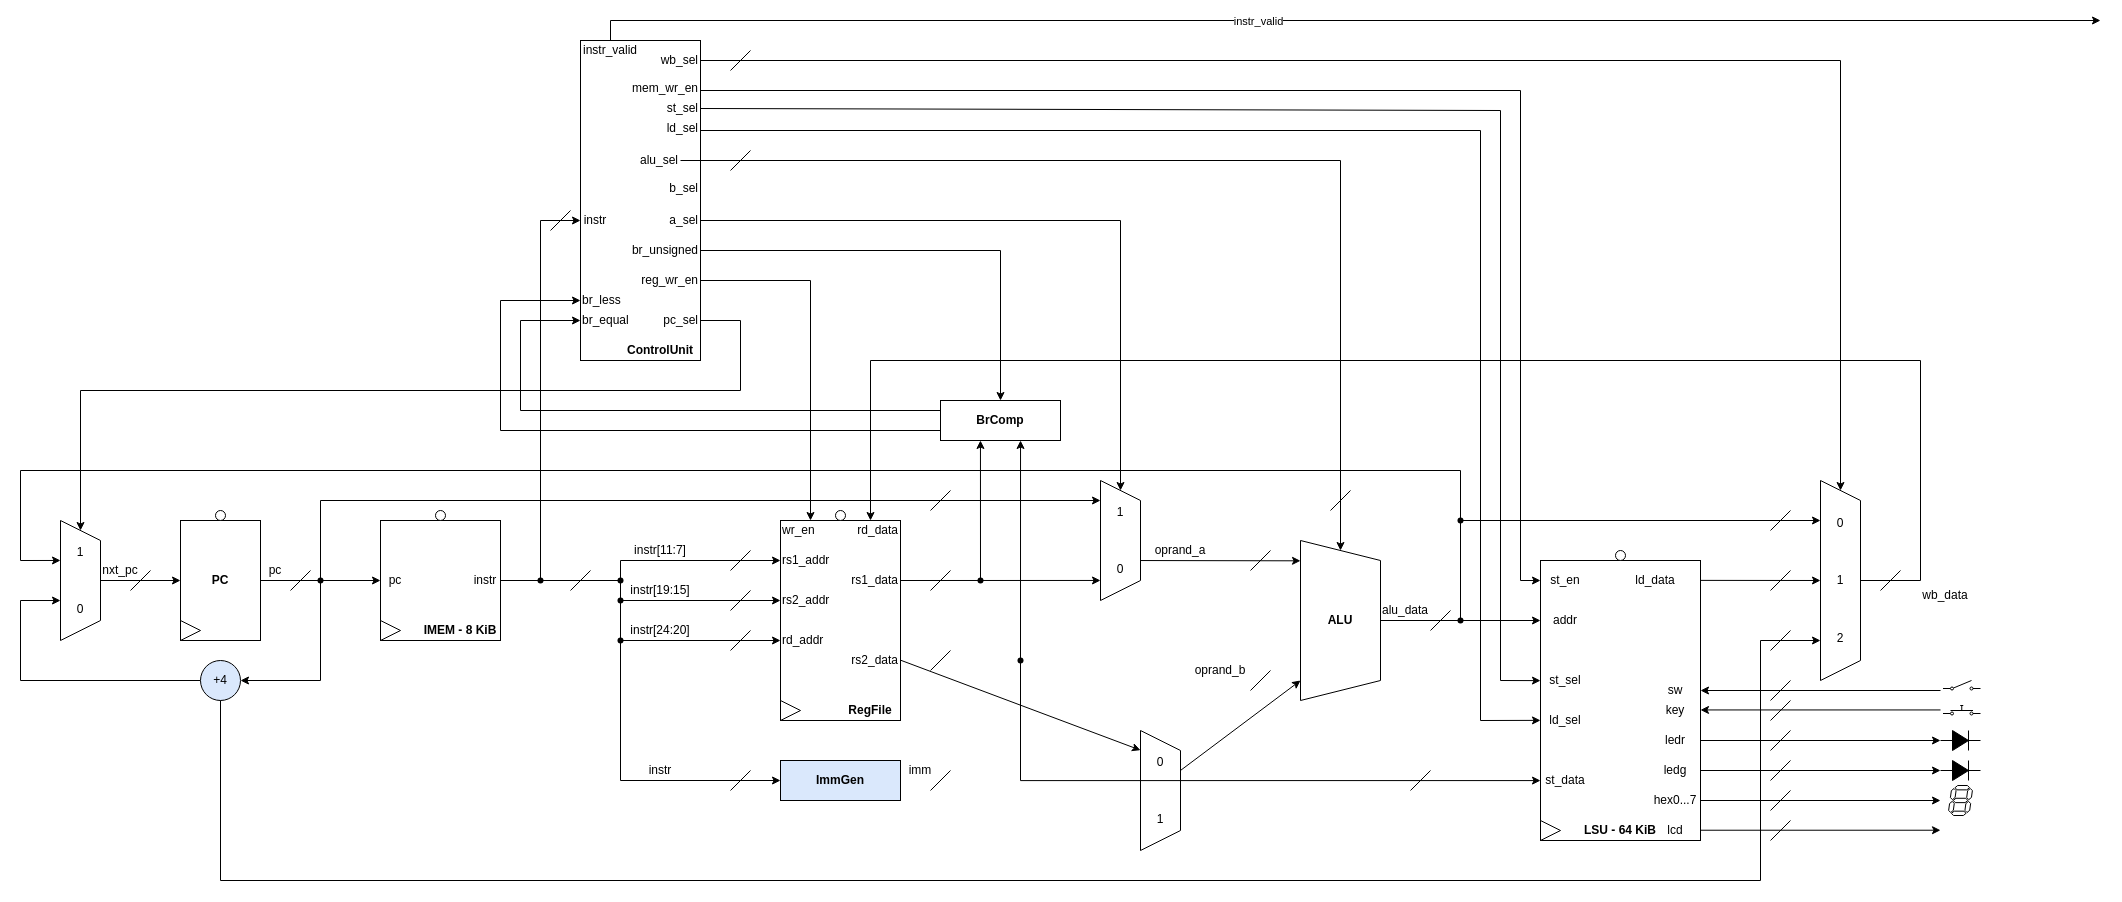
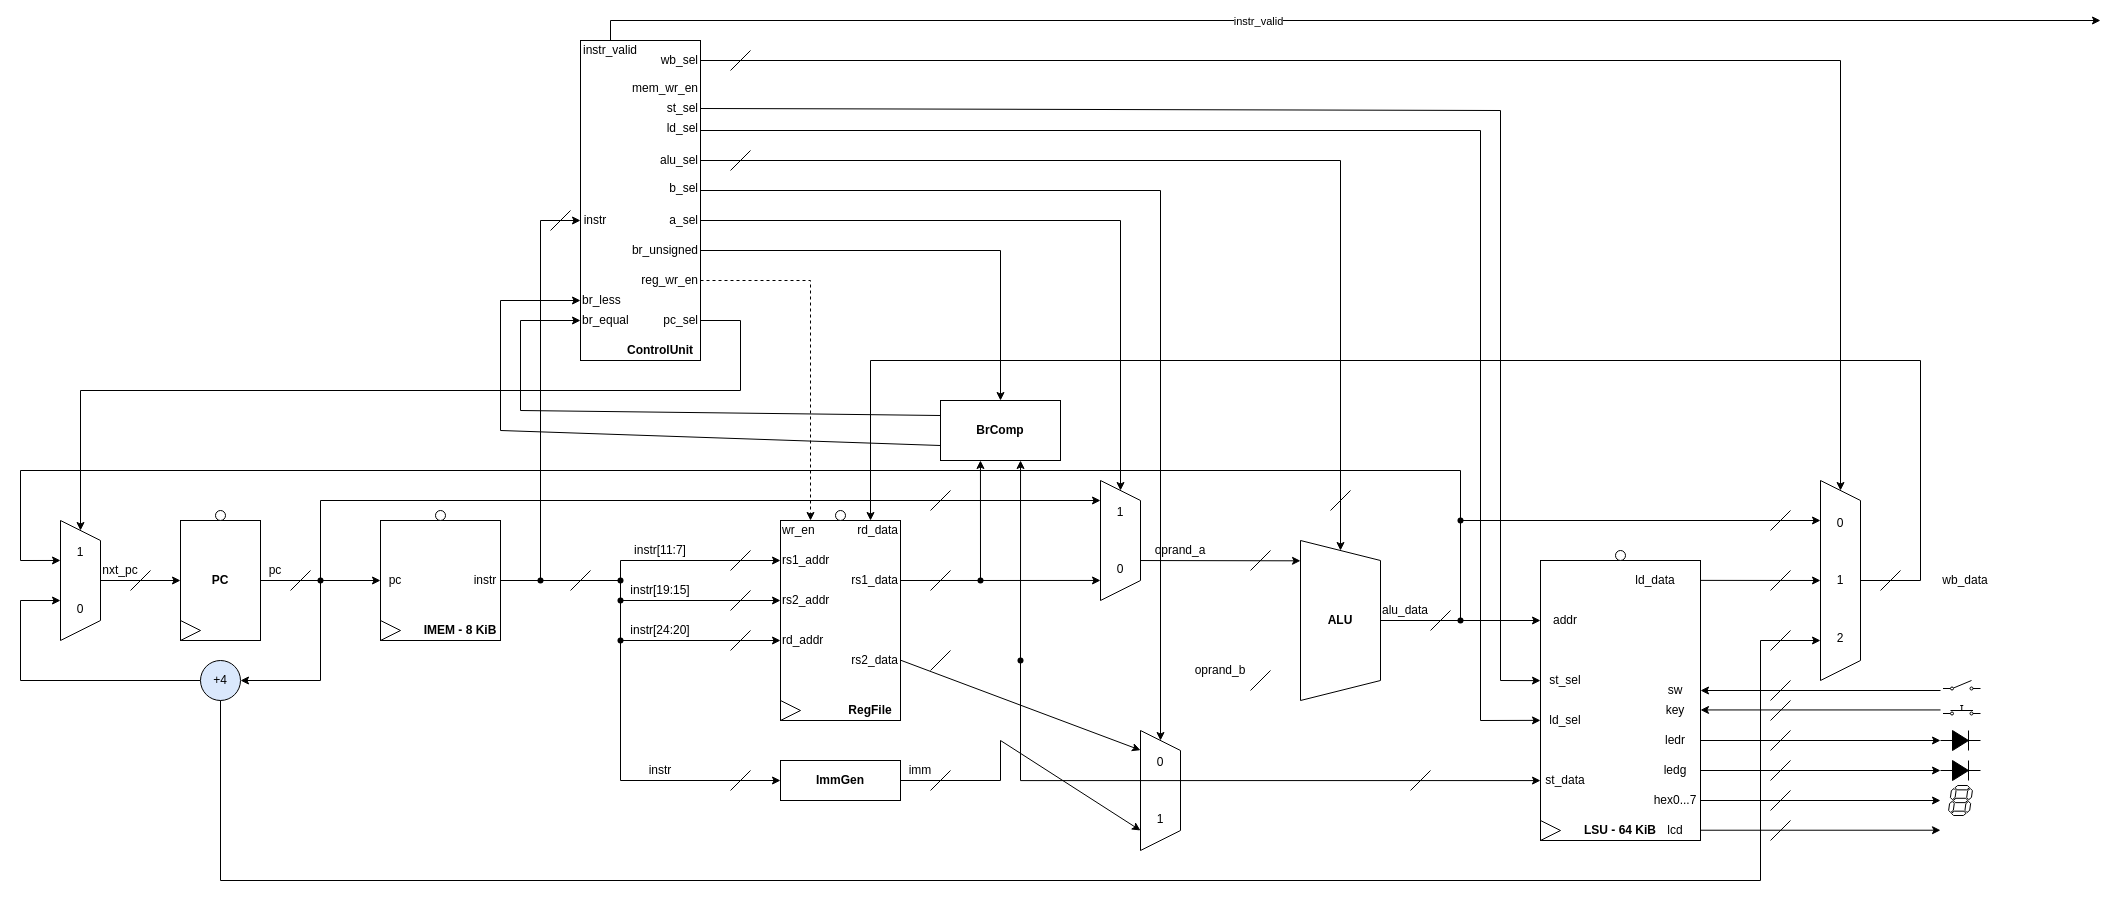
edge "mem_wr_en" -> "st_en": removed
node "alu_sel": moved (646, 161) -> (666, 161)
edge "b_sel" -> "0 1": added
edge "reg_wr_en" -> "wr_en": style solid -> dashed
node "BrComp": size 120x40 -> 120x60
node "st_en": removed
node "wb_data": moved (1946, 596) -> (1966, 581)
edge "0 1" -> "ALU": removed
edge "ImmGen" -> "0 1": added
node "ImmGen": fillcolor #dae8fc -> #ffffff
